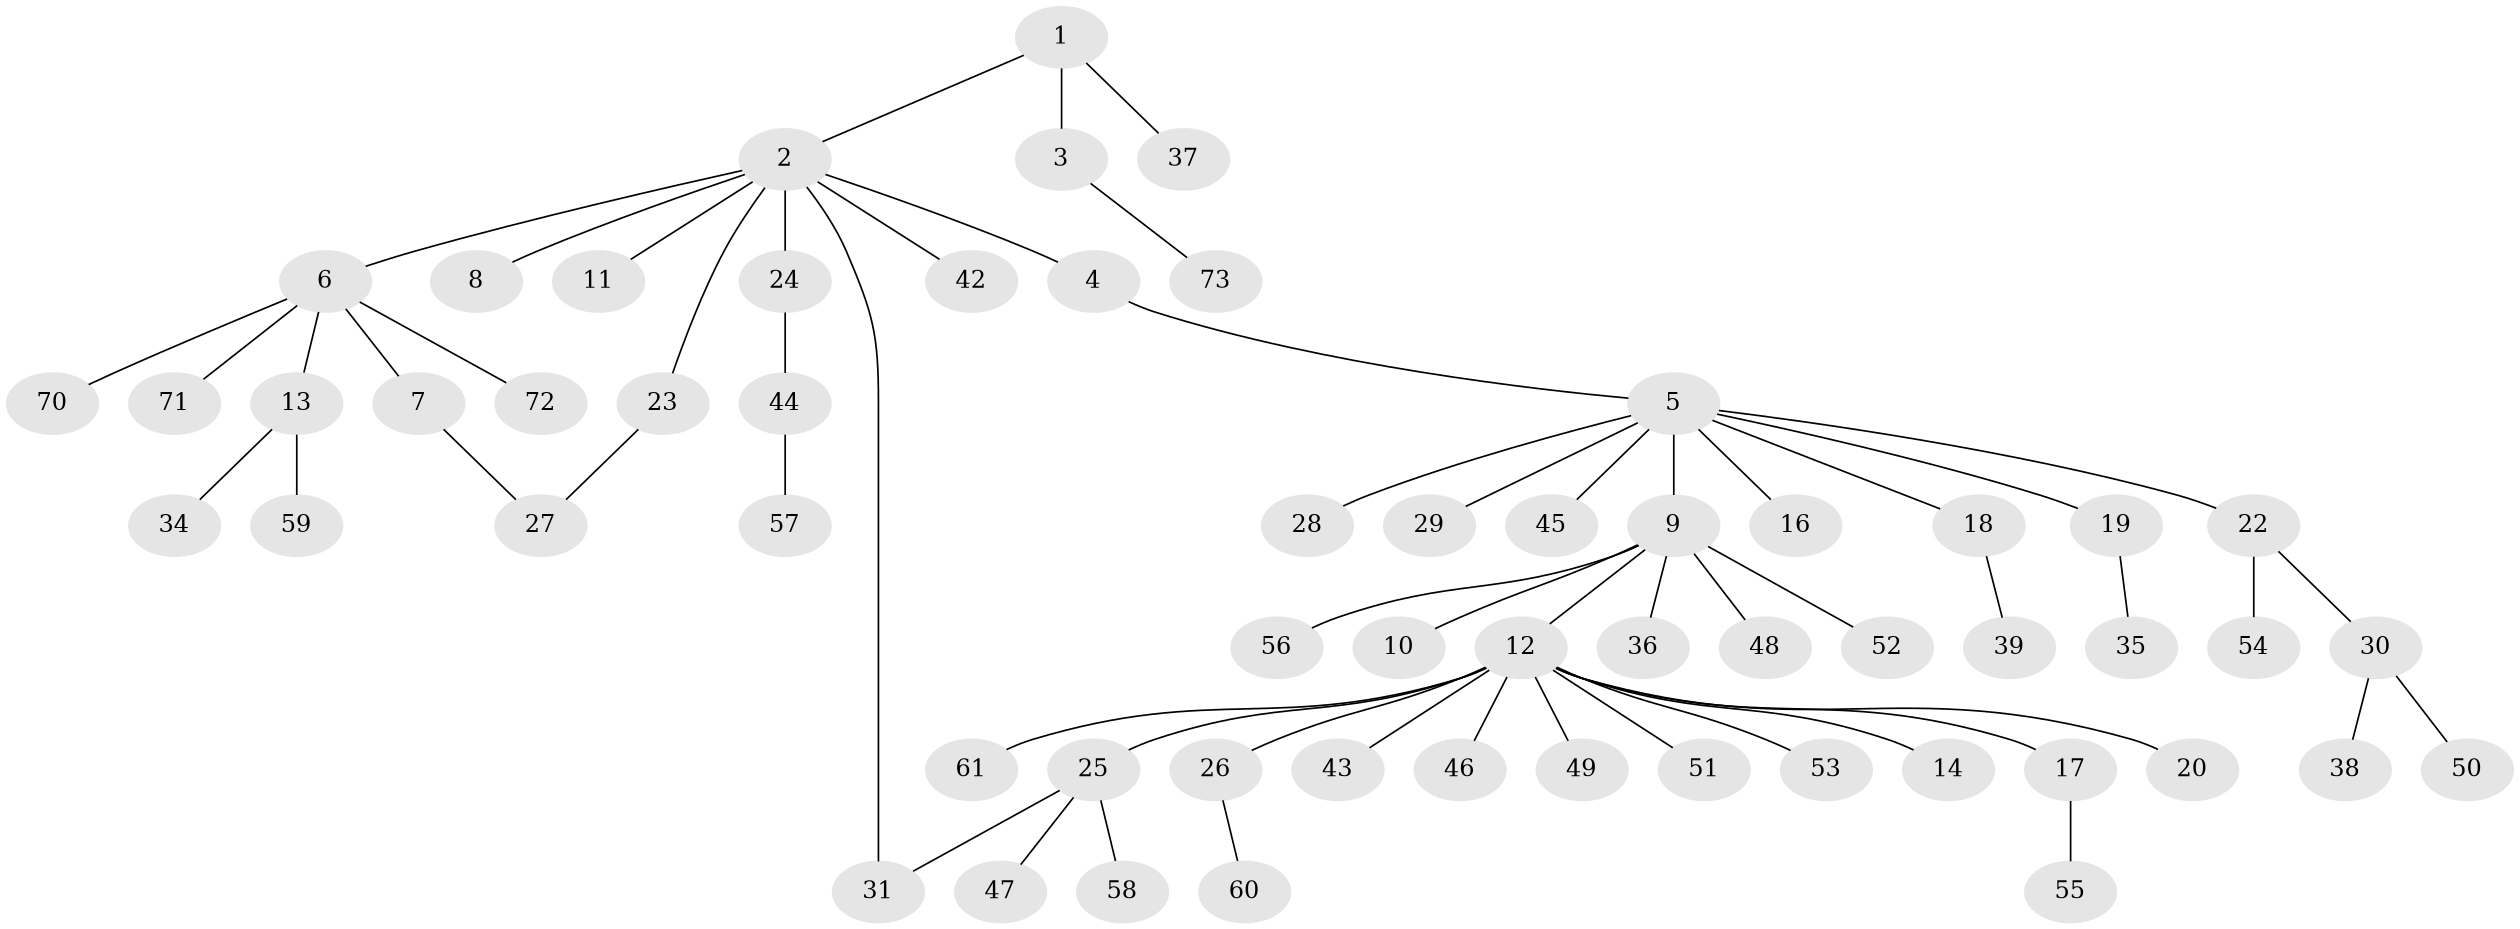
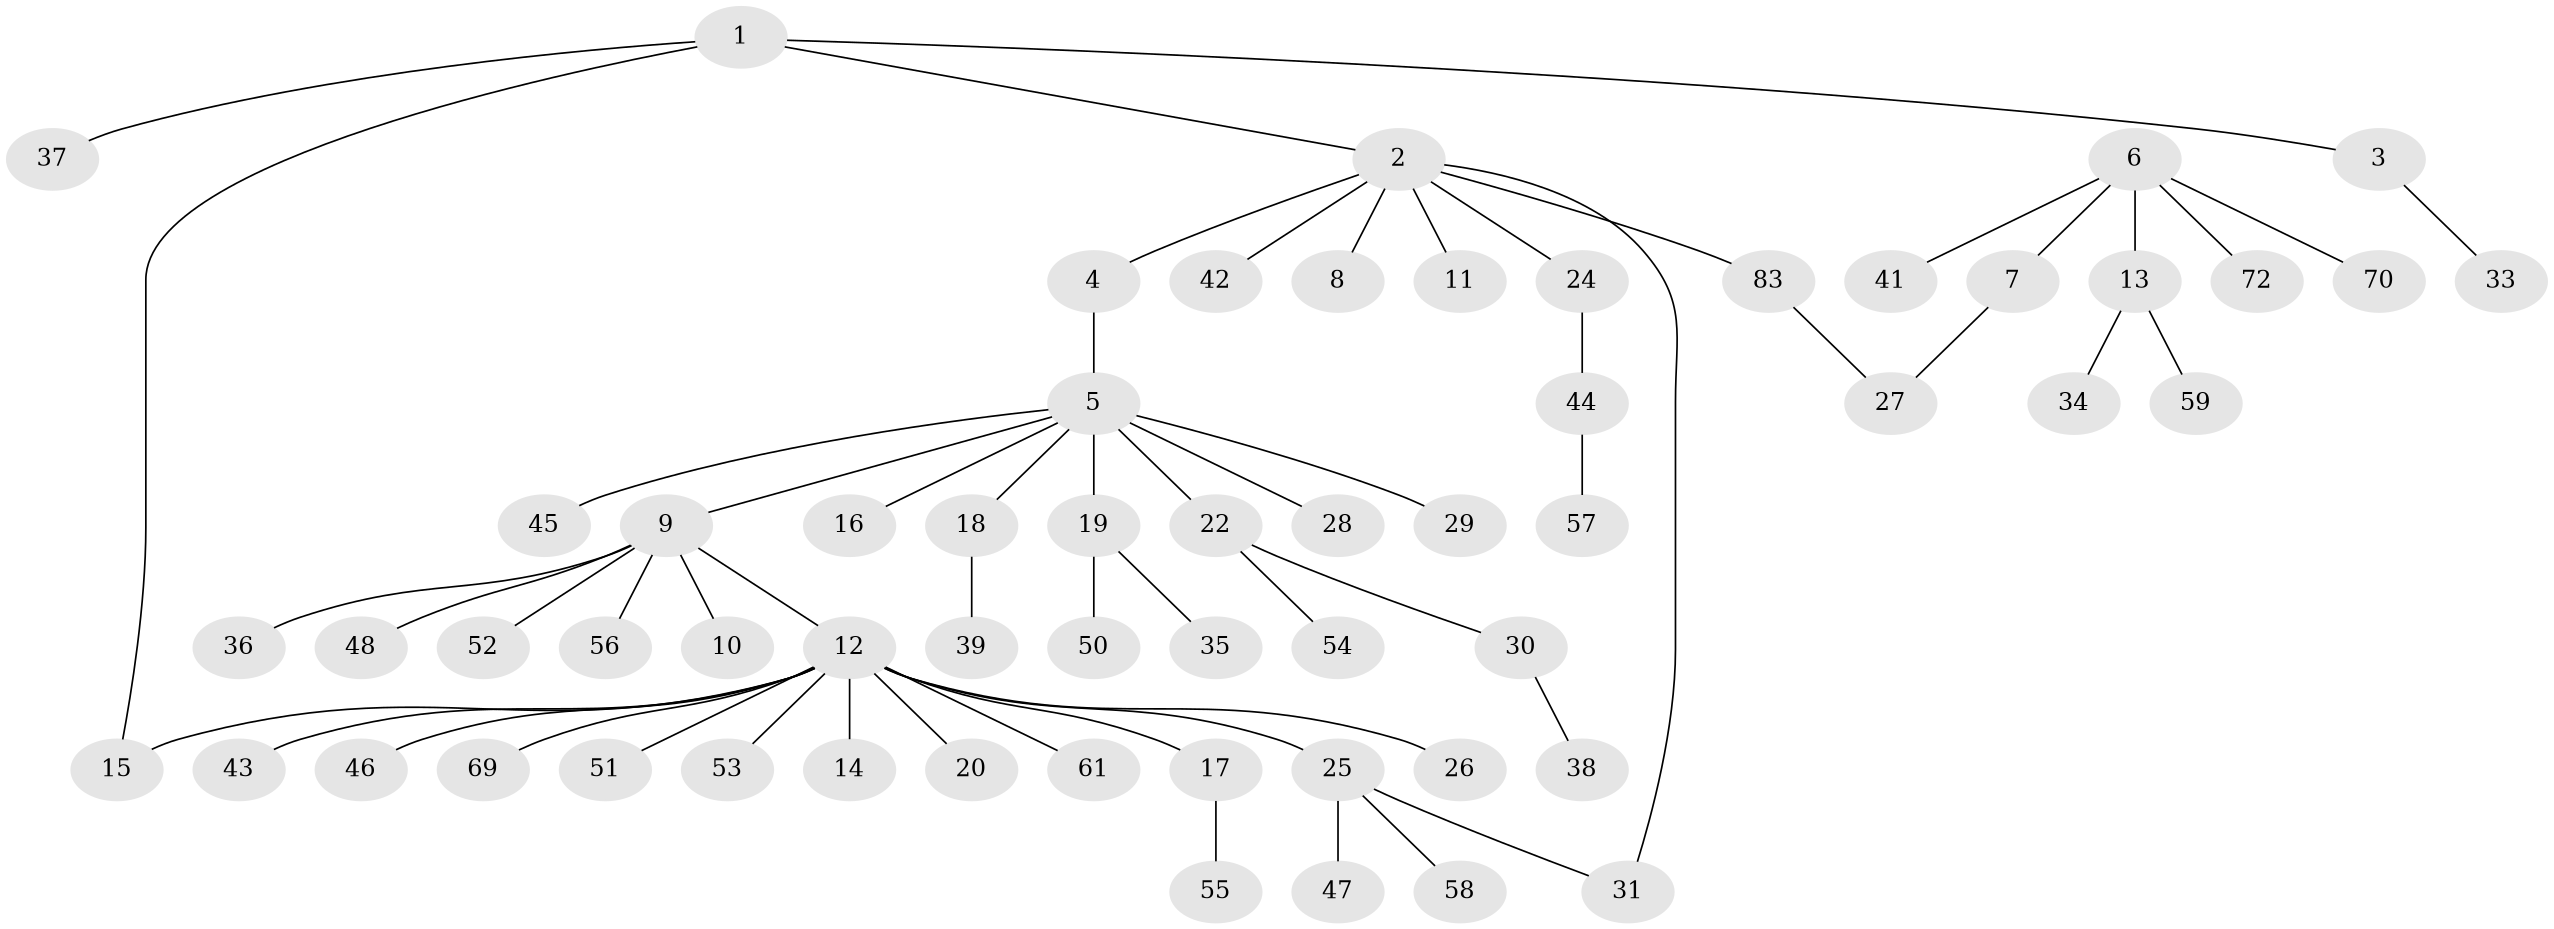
edge "2" -- "6": removed
node "73": label "73" -> "33"
node "71": label "71" -> "41"
node "23": label "23" -> "83"
edge "30" -- "50": now "19" -- "50"
node "15": added
node "49": label "49" -> "69"
node "60": removed
